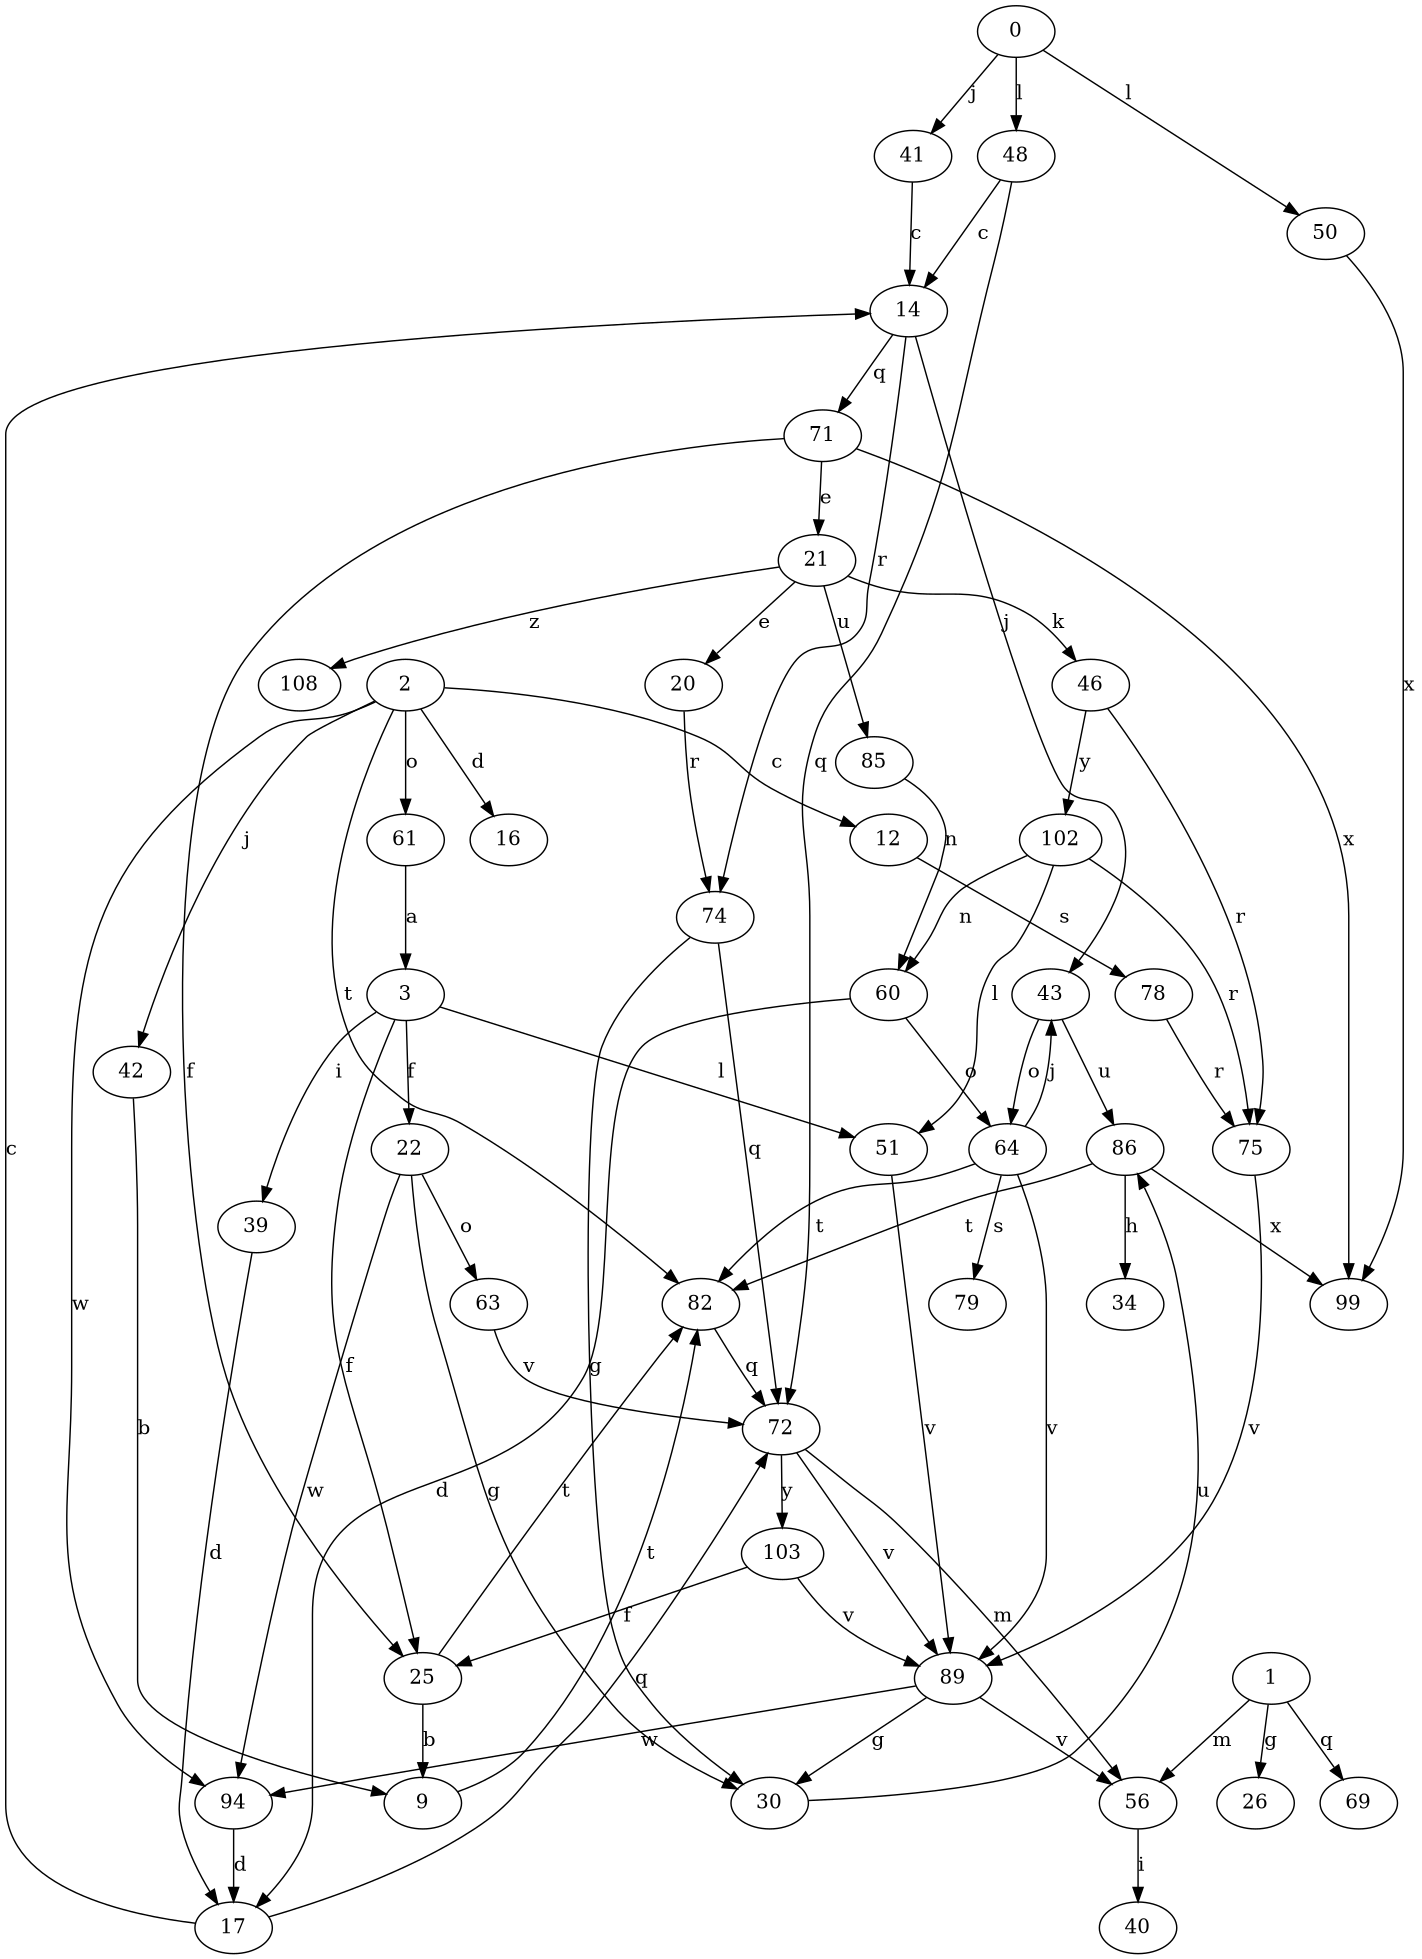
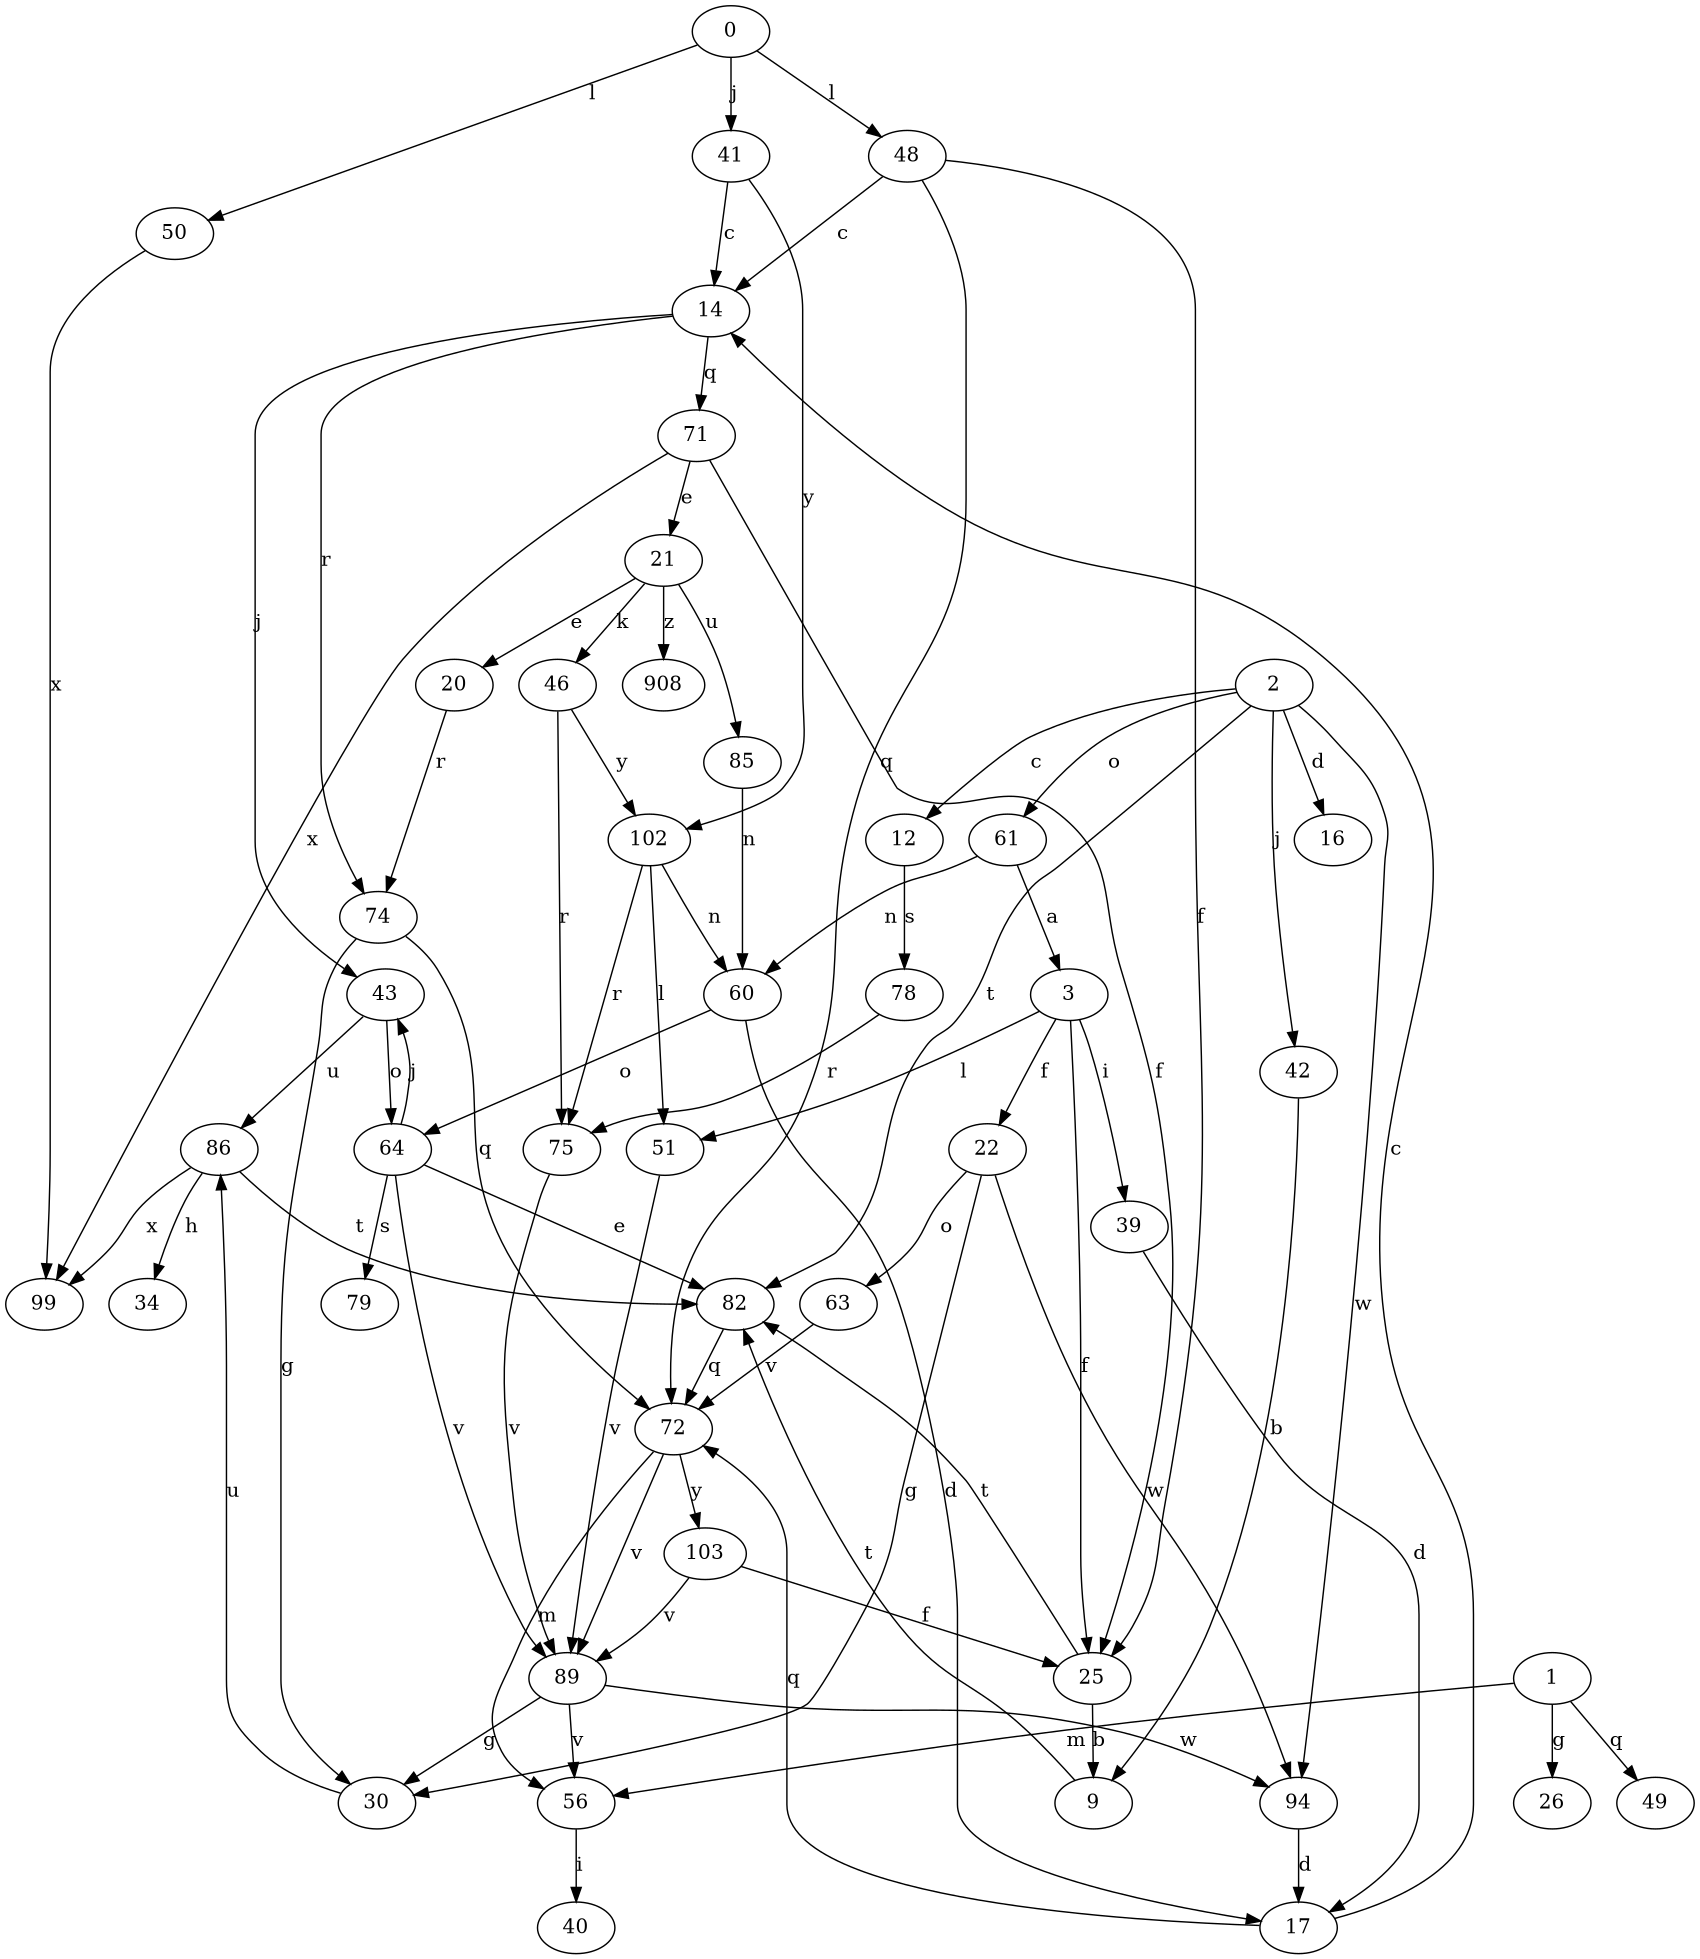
edge "41" -> "102": added, label "y"
node "108": label "108" -> "908"
edge "48" -> "25": added, label "f"
edge "61" -> "60": added, label "n"
edge "64" -> "82": label "t" -> "e"
node "69": label "69" -> "49"
